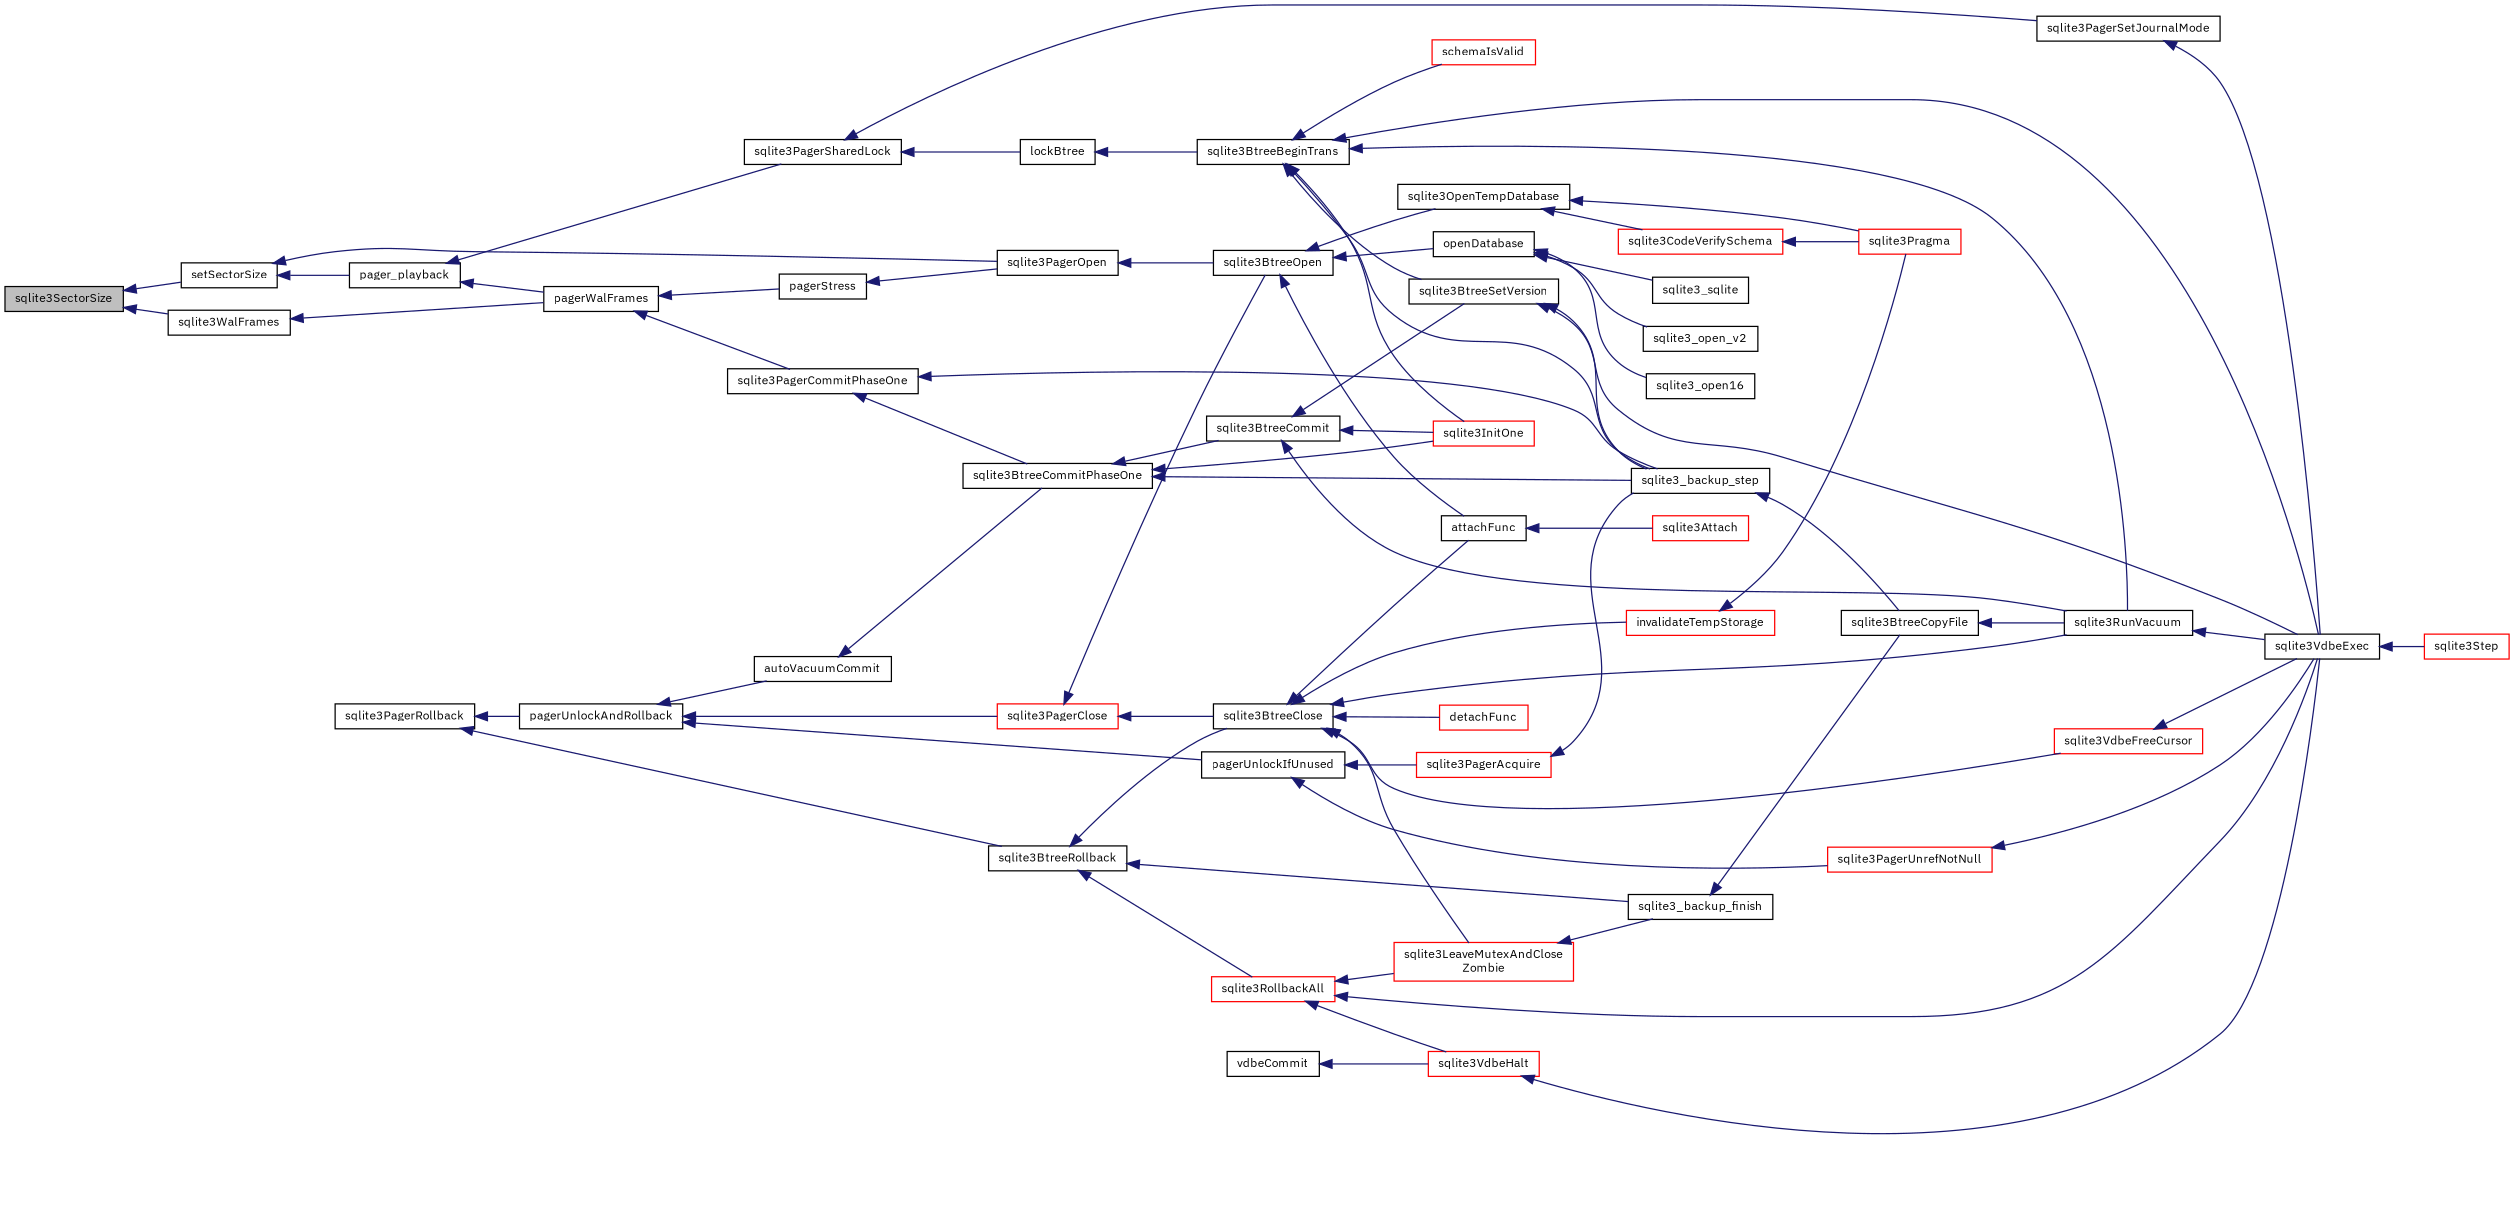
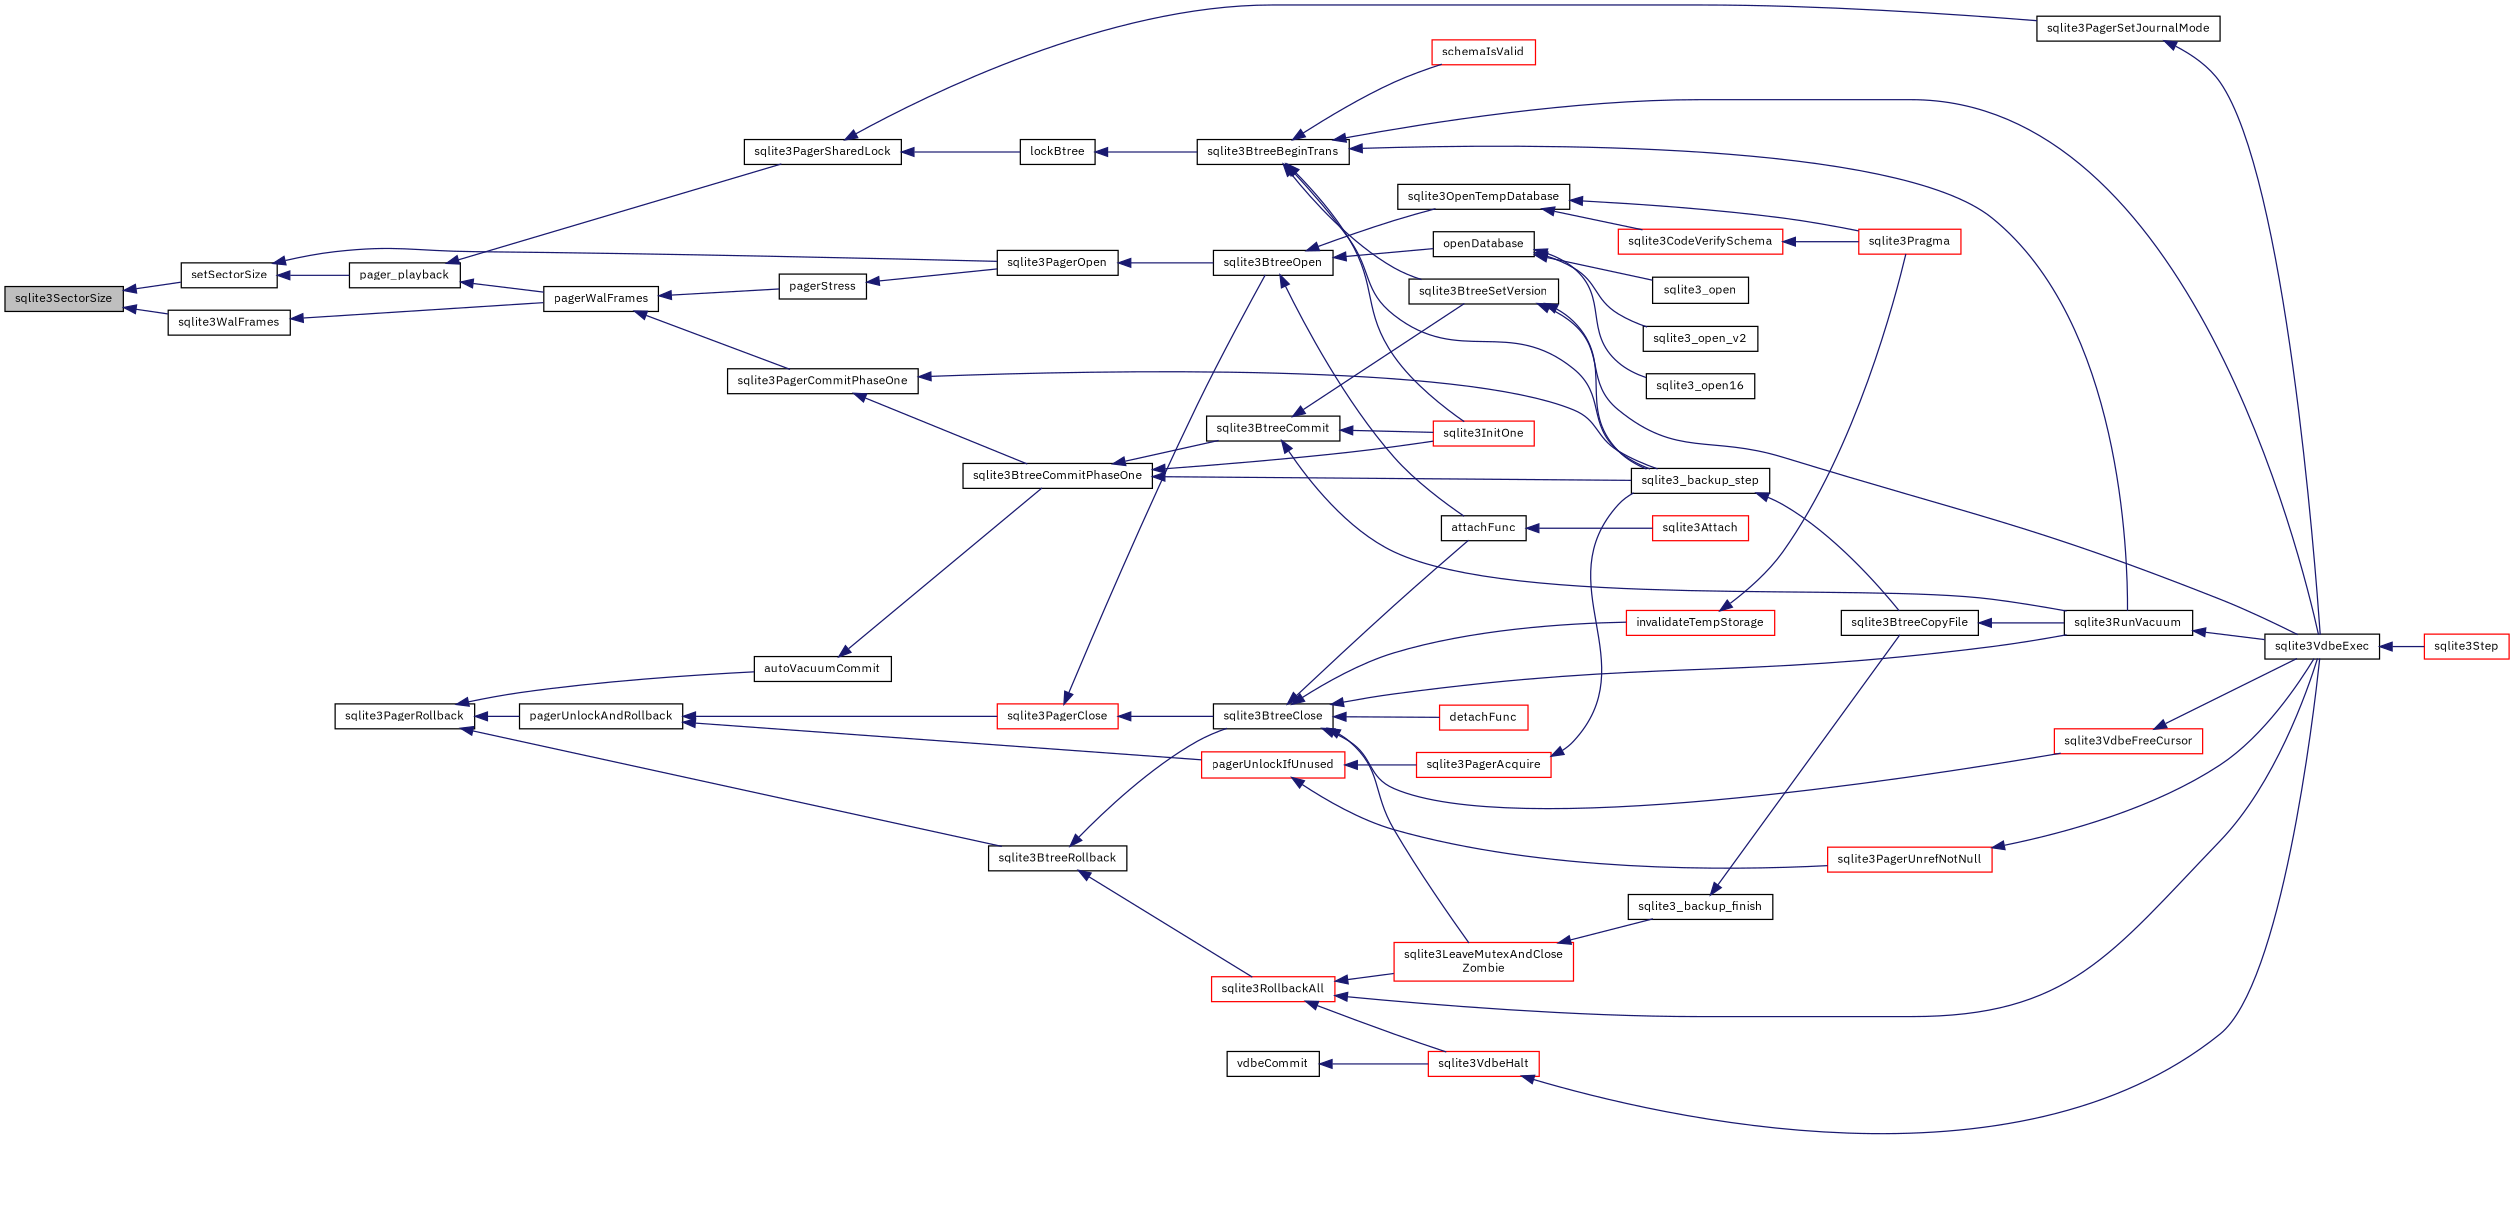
node "sqlite3_sqlite": label "sqlite3_sqlite" -> "sqlite3_open"
edge "autoVacuumCommit" -> "pagerUnlockAndRollback": now "autoVacuumCommit" -> "sqlite3PagerRollback"
node "pagerUnlockIfUnused": color black -> red
edge "sqlite3_backup_finish" -> "sqlite3BtreeRollback": removed
